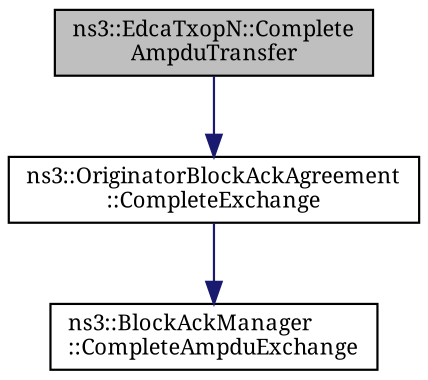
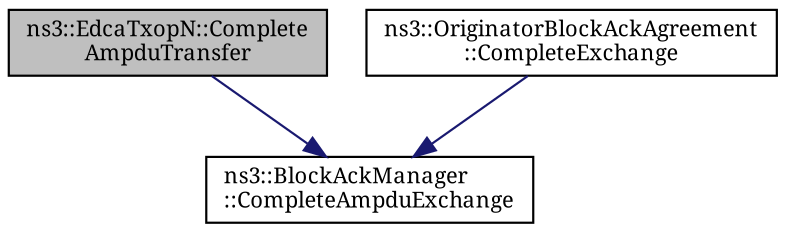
edge "ns3::EdcaTxopN::Complete AmpduTransfer" -> "ns3::OriginatorBlockAckAgreement ::CompleteExchange": now "ns3::EdcaTxopN::Complete AmpduTransfer" -> "ns3::BlockAckManager ::CompleteAmpduExchange"
